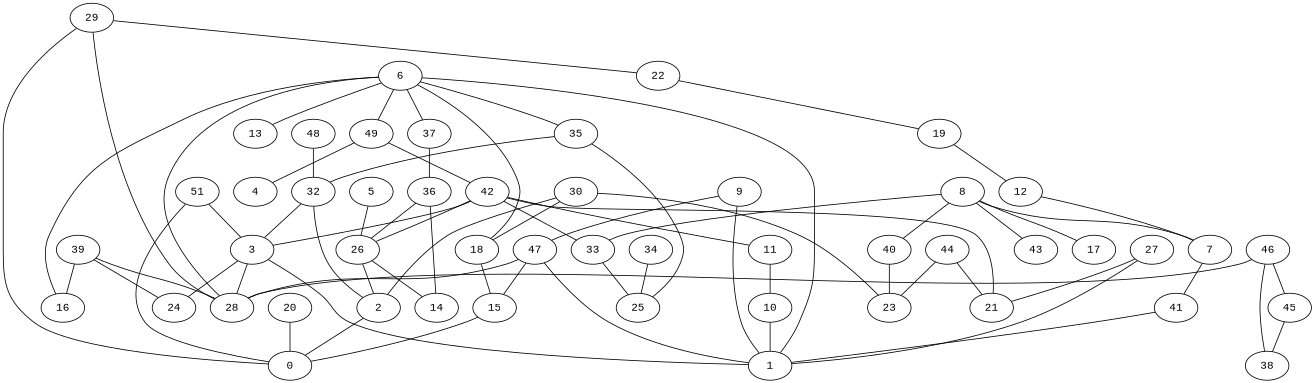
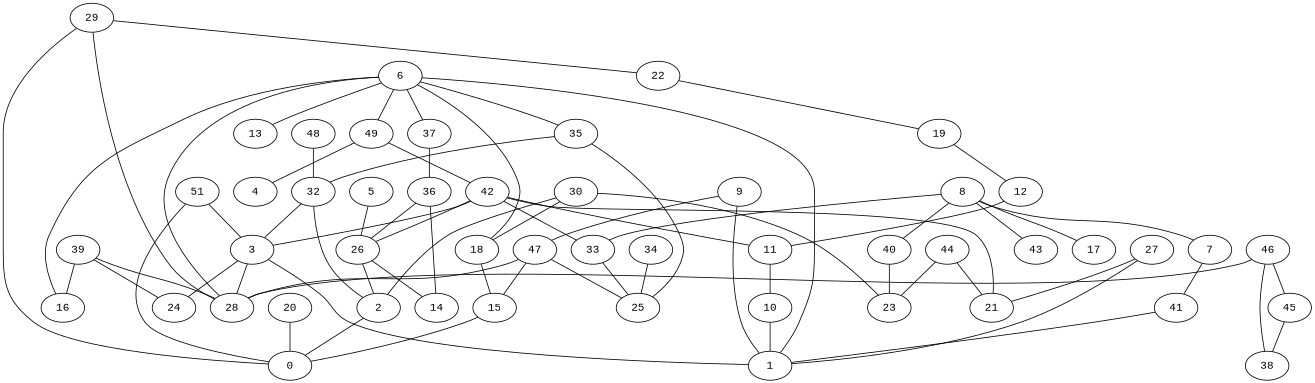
edge "12" -- "7": now "12" -- "11"
edge "47" -- "1": now "47" -- "25"
